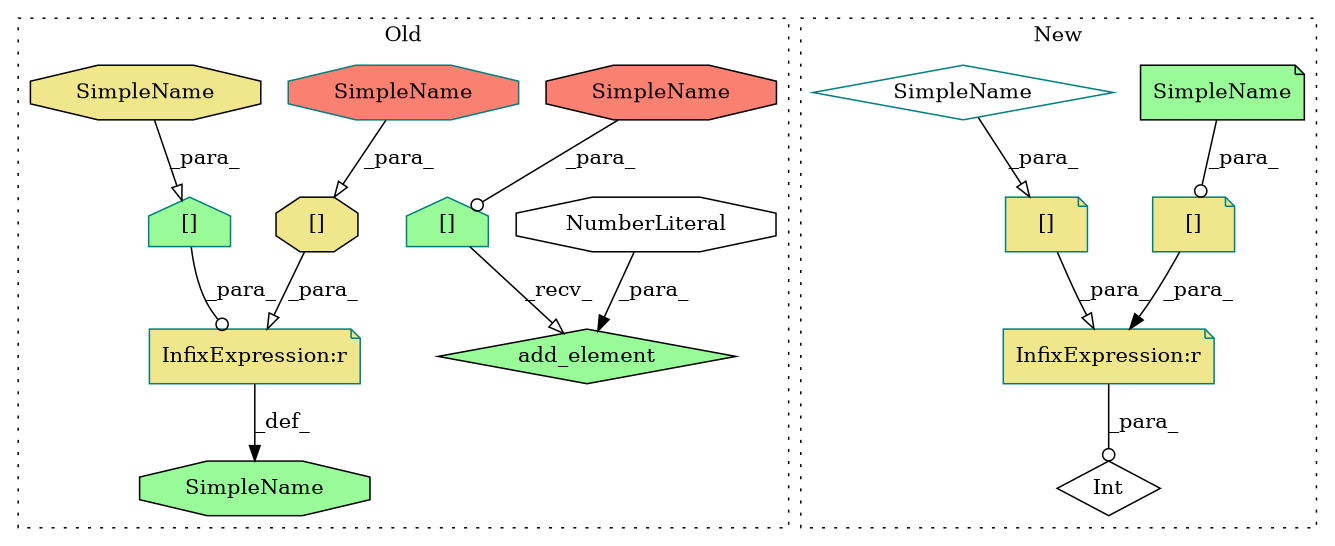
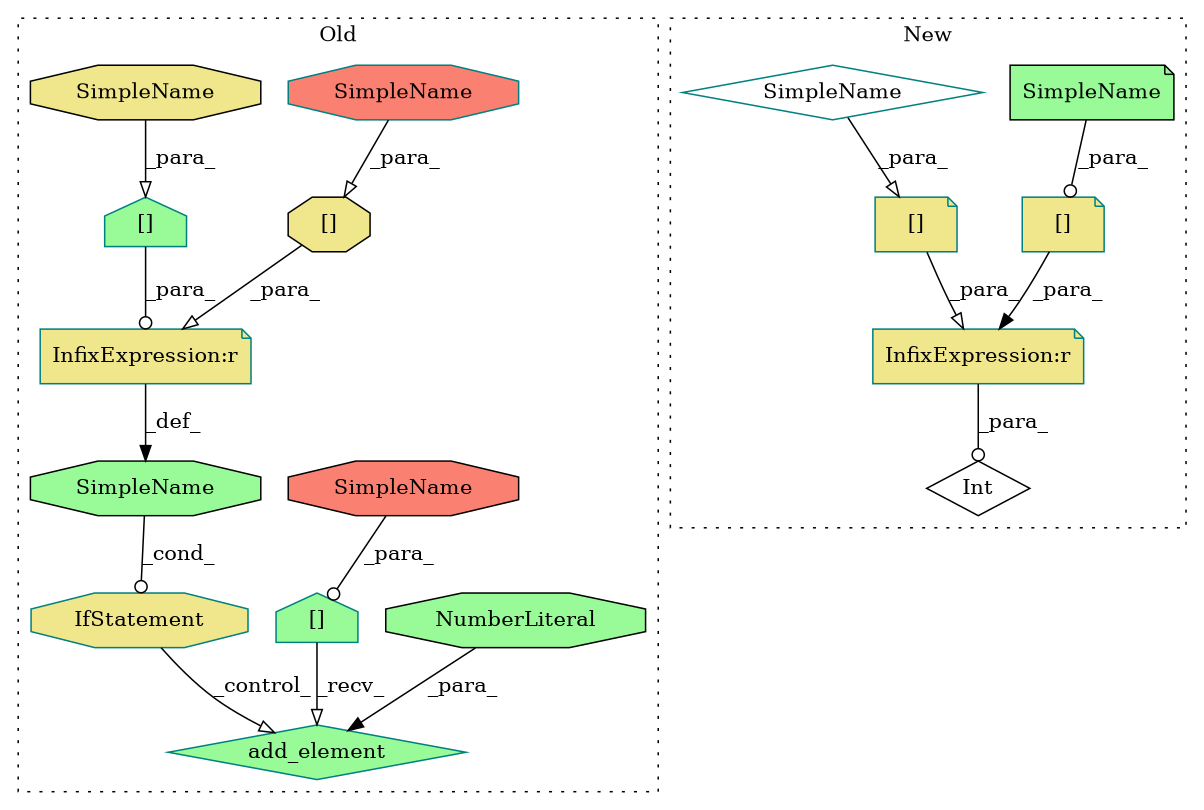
node "NumberLiteral": fillcolor white -> palegreen
node "add_element": color black -> teal
node "IfStatement": added
